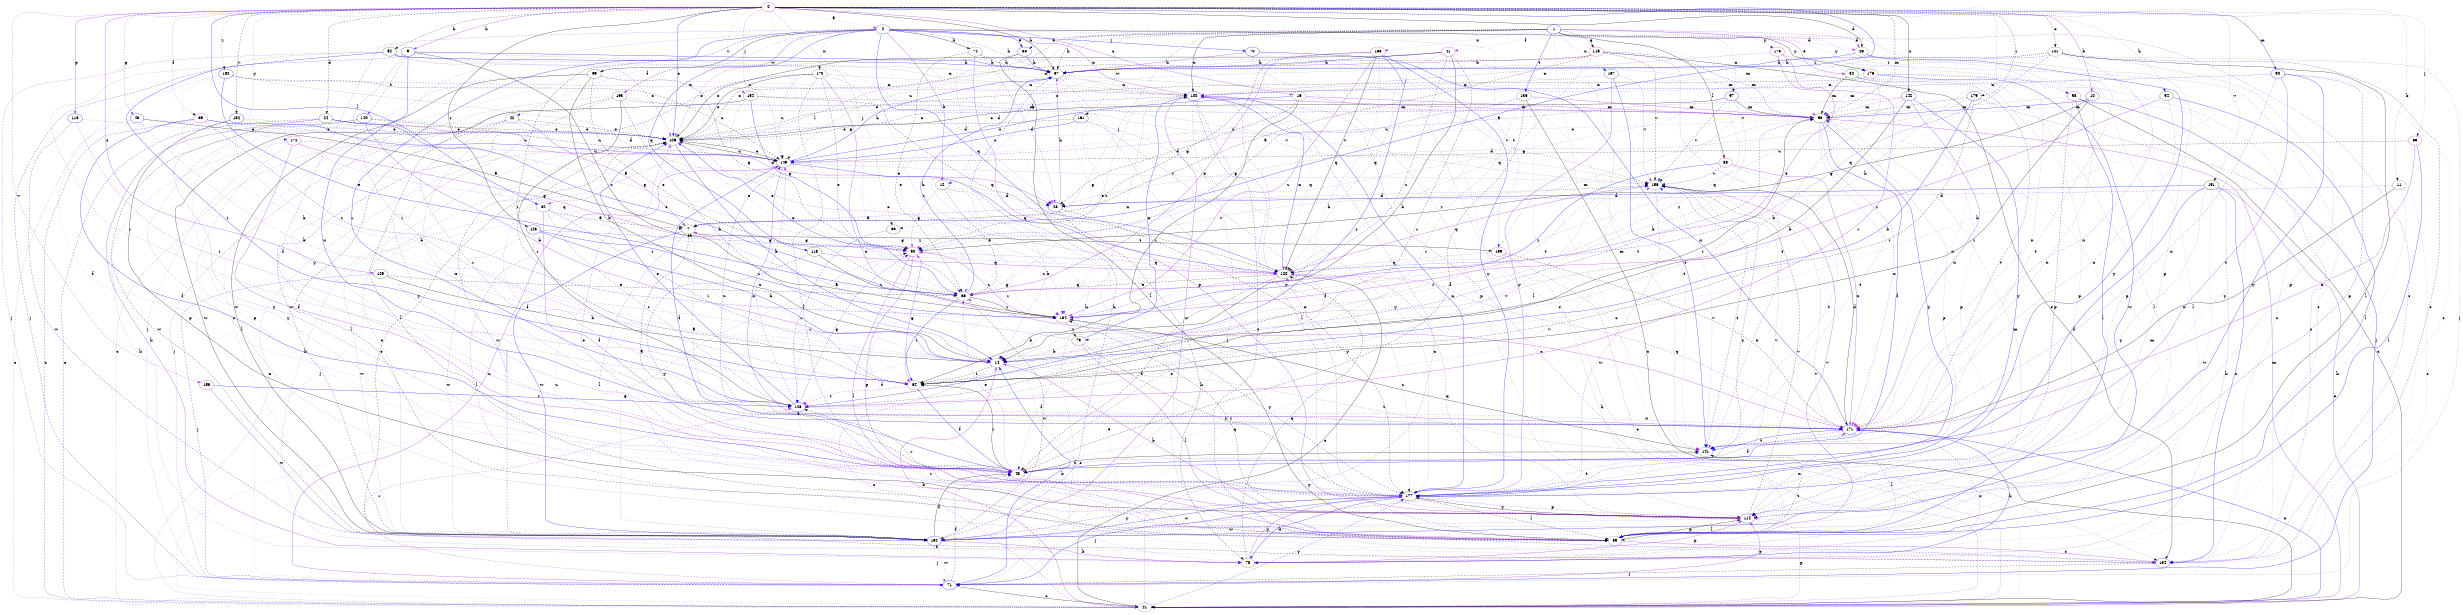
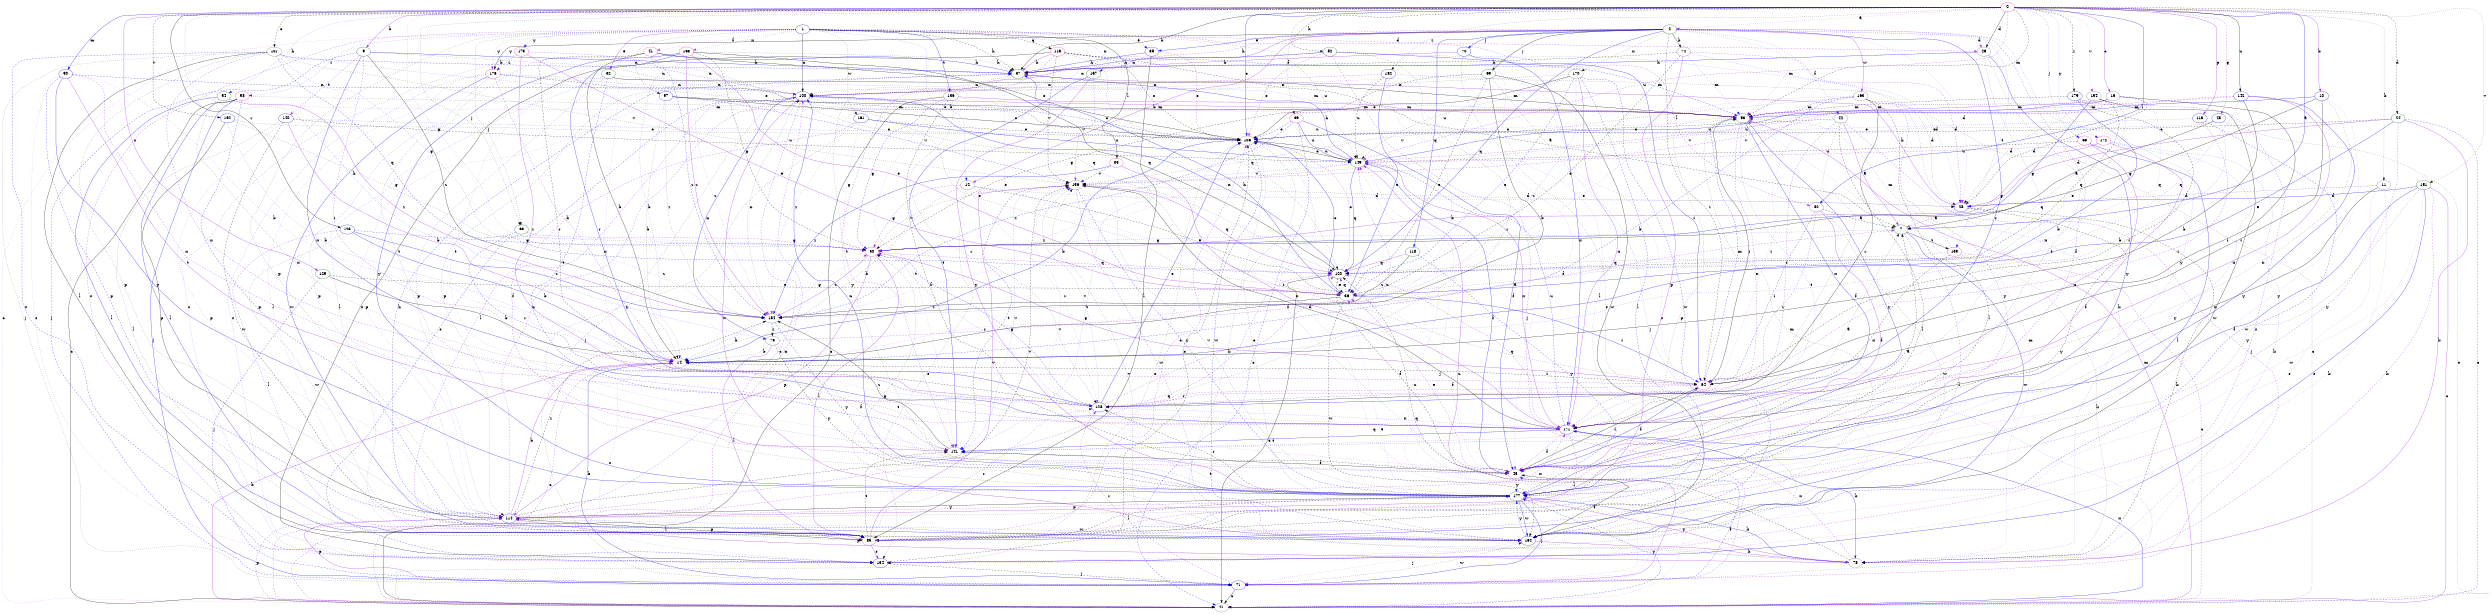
node "9": color blue -> darkgreen
node "153": removed
